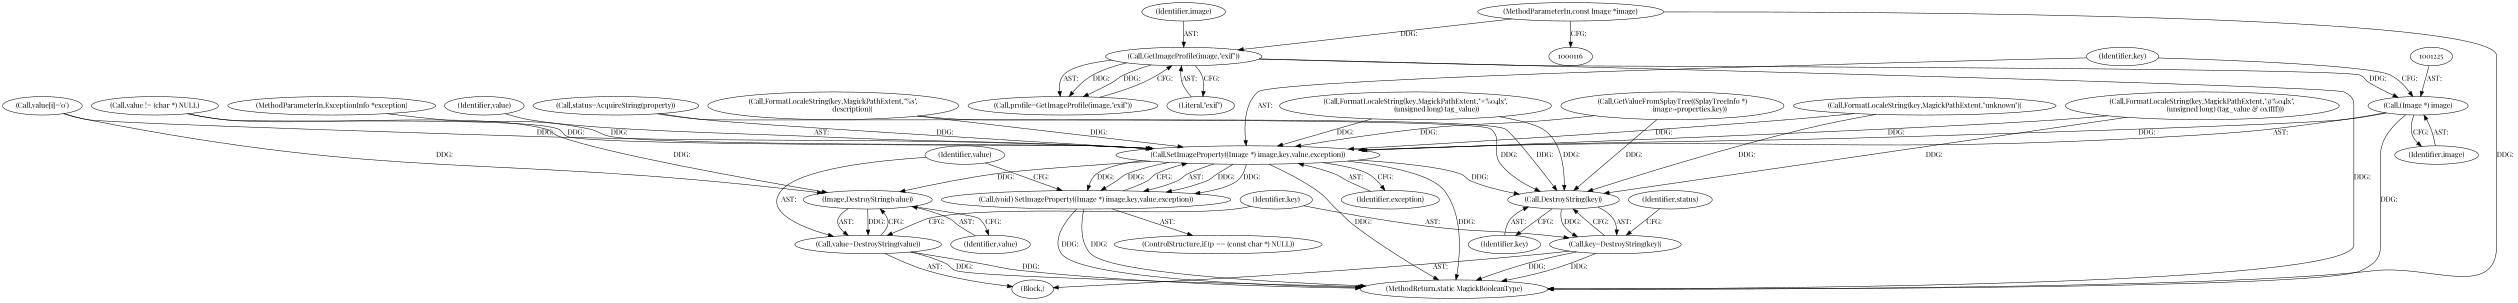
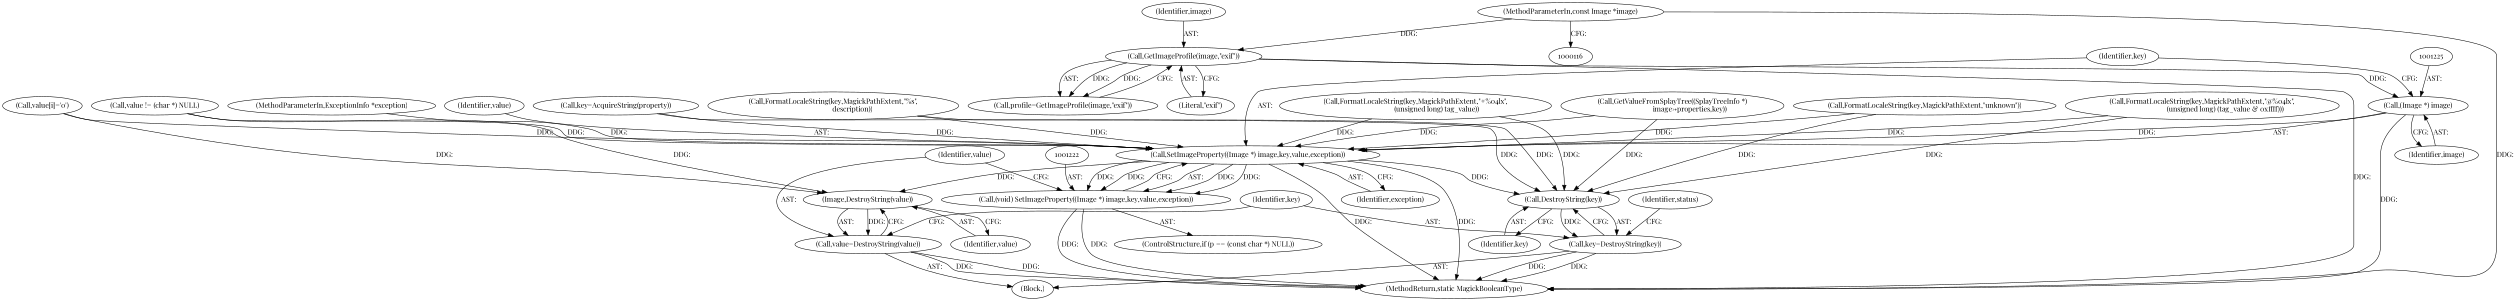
node "(Call,status=AcquireString(property))": label "(Call,status=AcquireString(property))" -> "(Call,key=AcquireString(property))"
node "1001222": added
